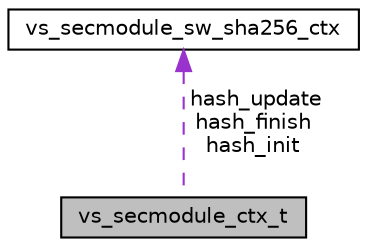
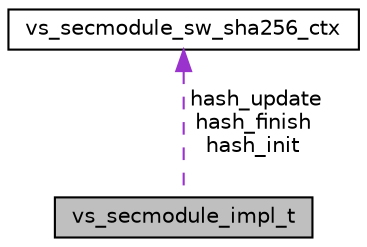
node "vs_secmodule_ctx_t": label "vs_secmodule_ctx_t" -> "vs_secmodule_impl_t"
